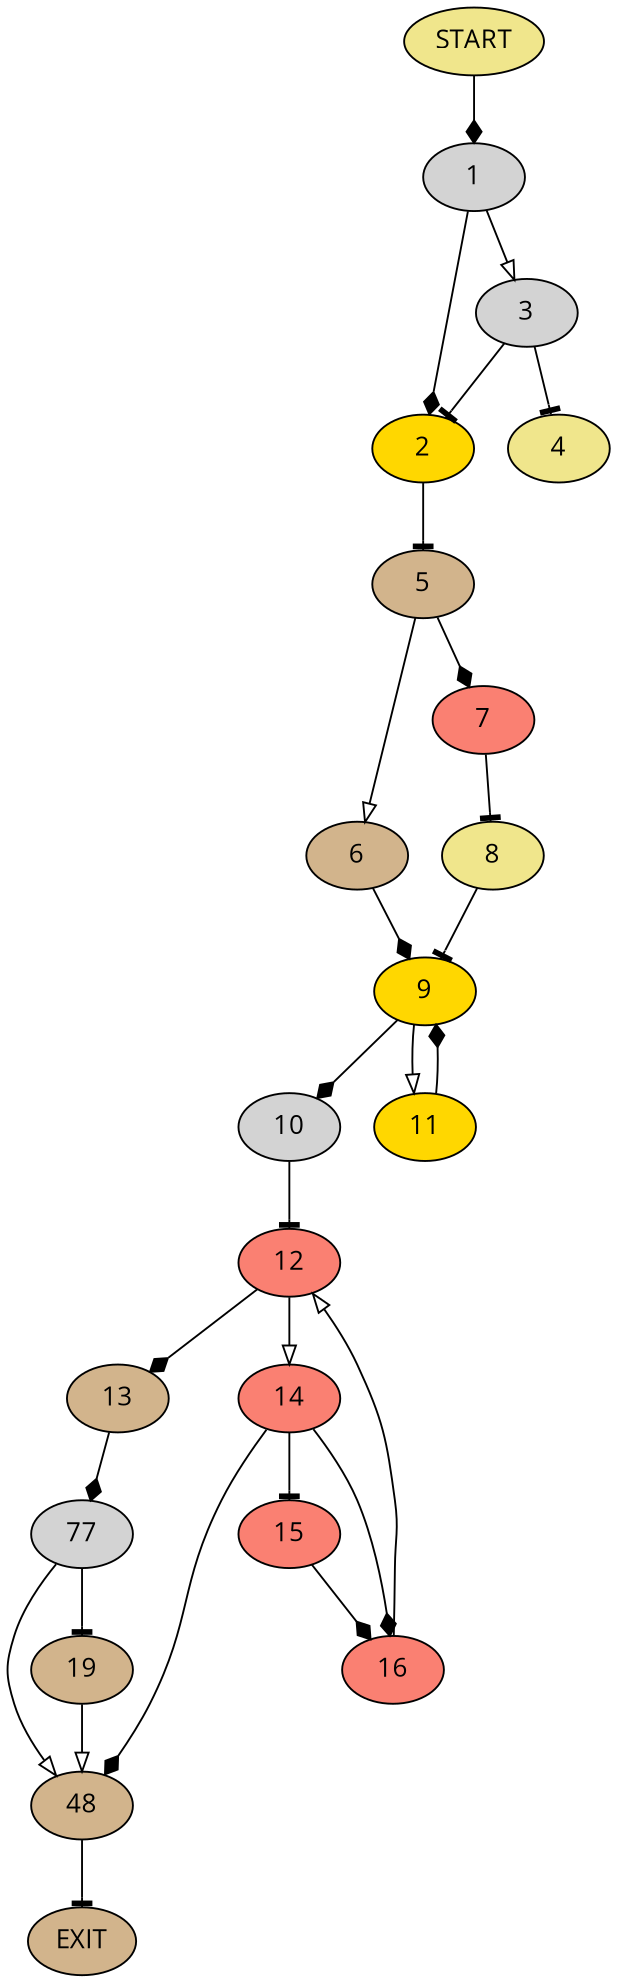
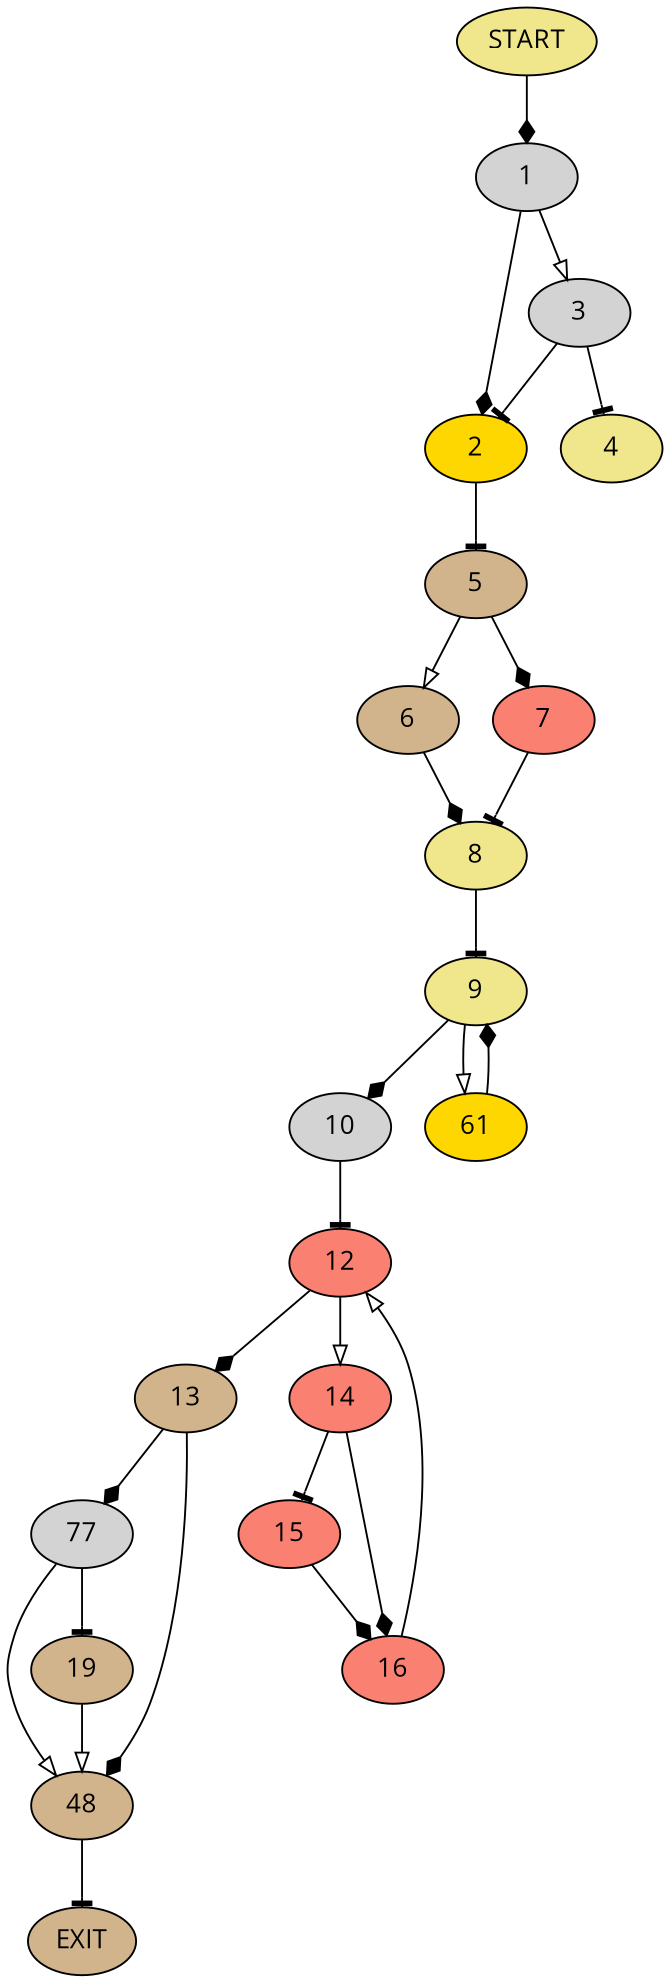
edge "6" -> "9": now "6" -> "8"
node "9": fillcolor gold -> khaki
node "11": label "11" -> "61"
edge "14" -> "48": now "13" -> "48"
